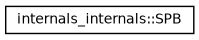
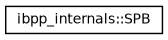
node "internals_internals::SPB": label "internals_internals::SPB" -> "ibpp_internals::SPB"
